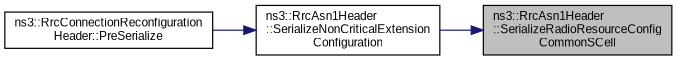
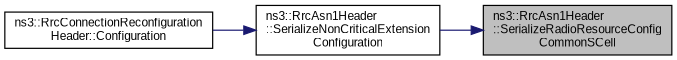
node "ns3::RrcConnectionReconfiguration Header::PreSerialize": label "ns3::RrcConnectionReconfiguration Header::PreSerialize" -> "ns3::RrcConnectionReconfiguration Header::Configuration"
